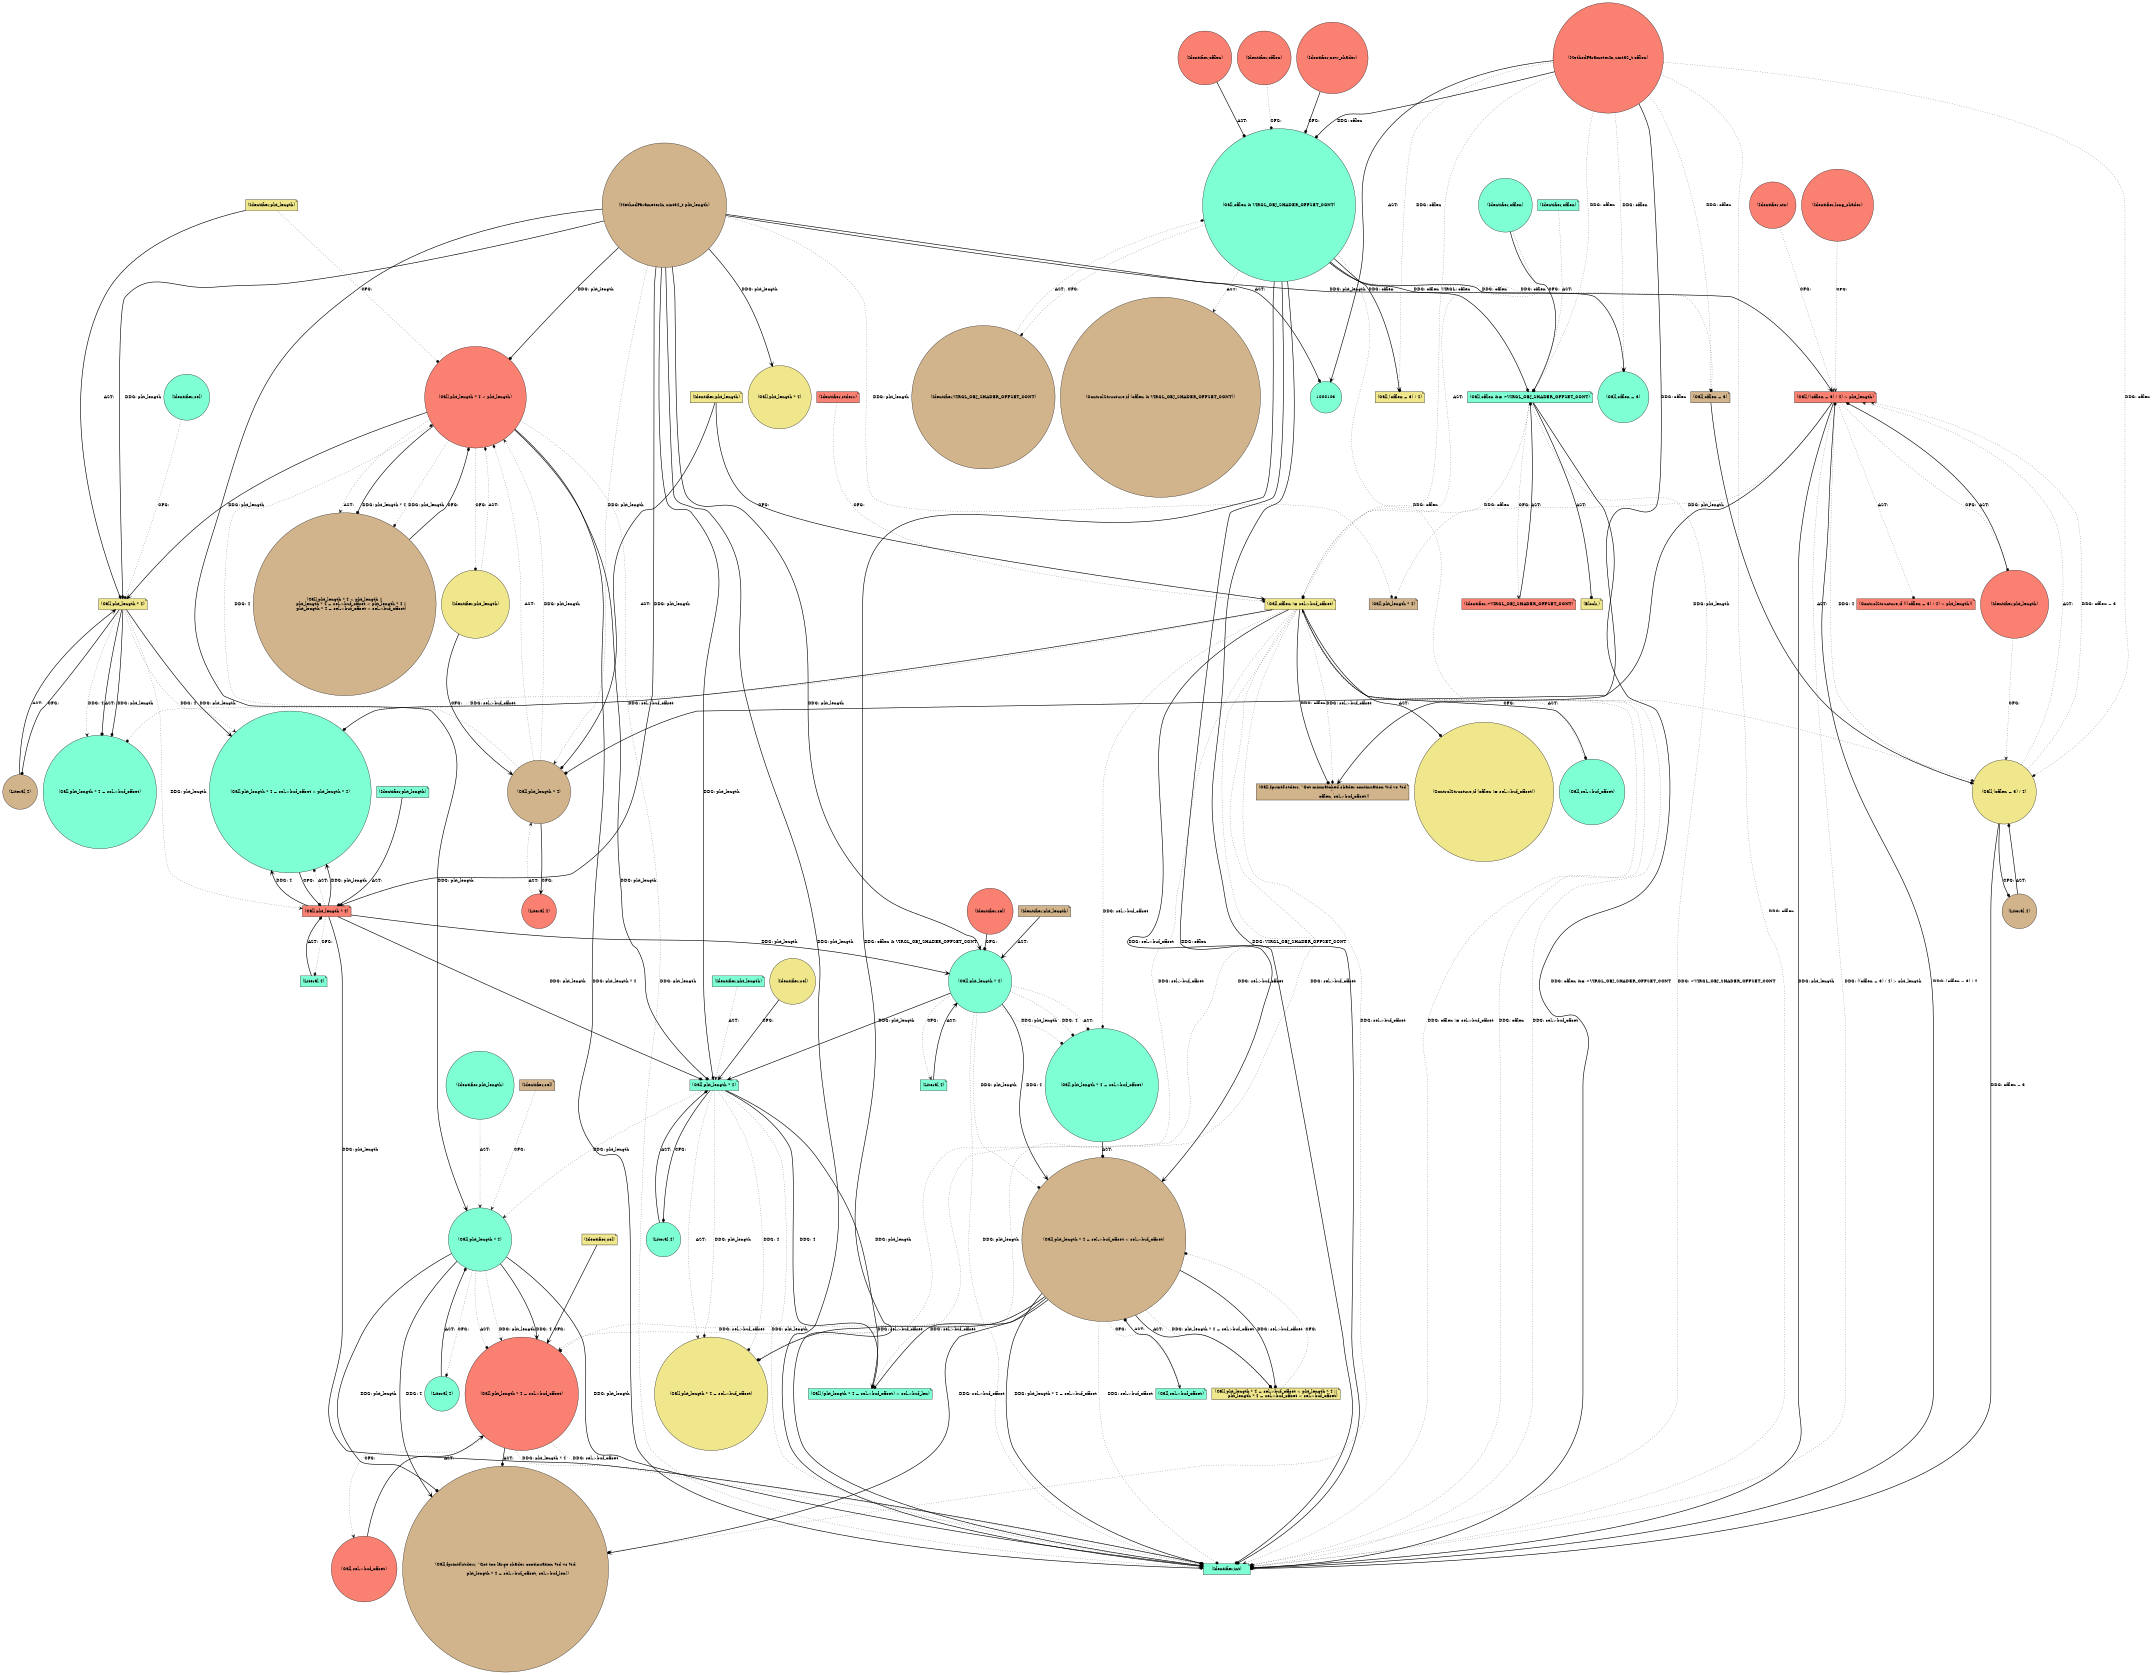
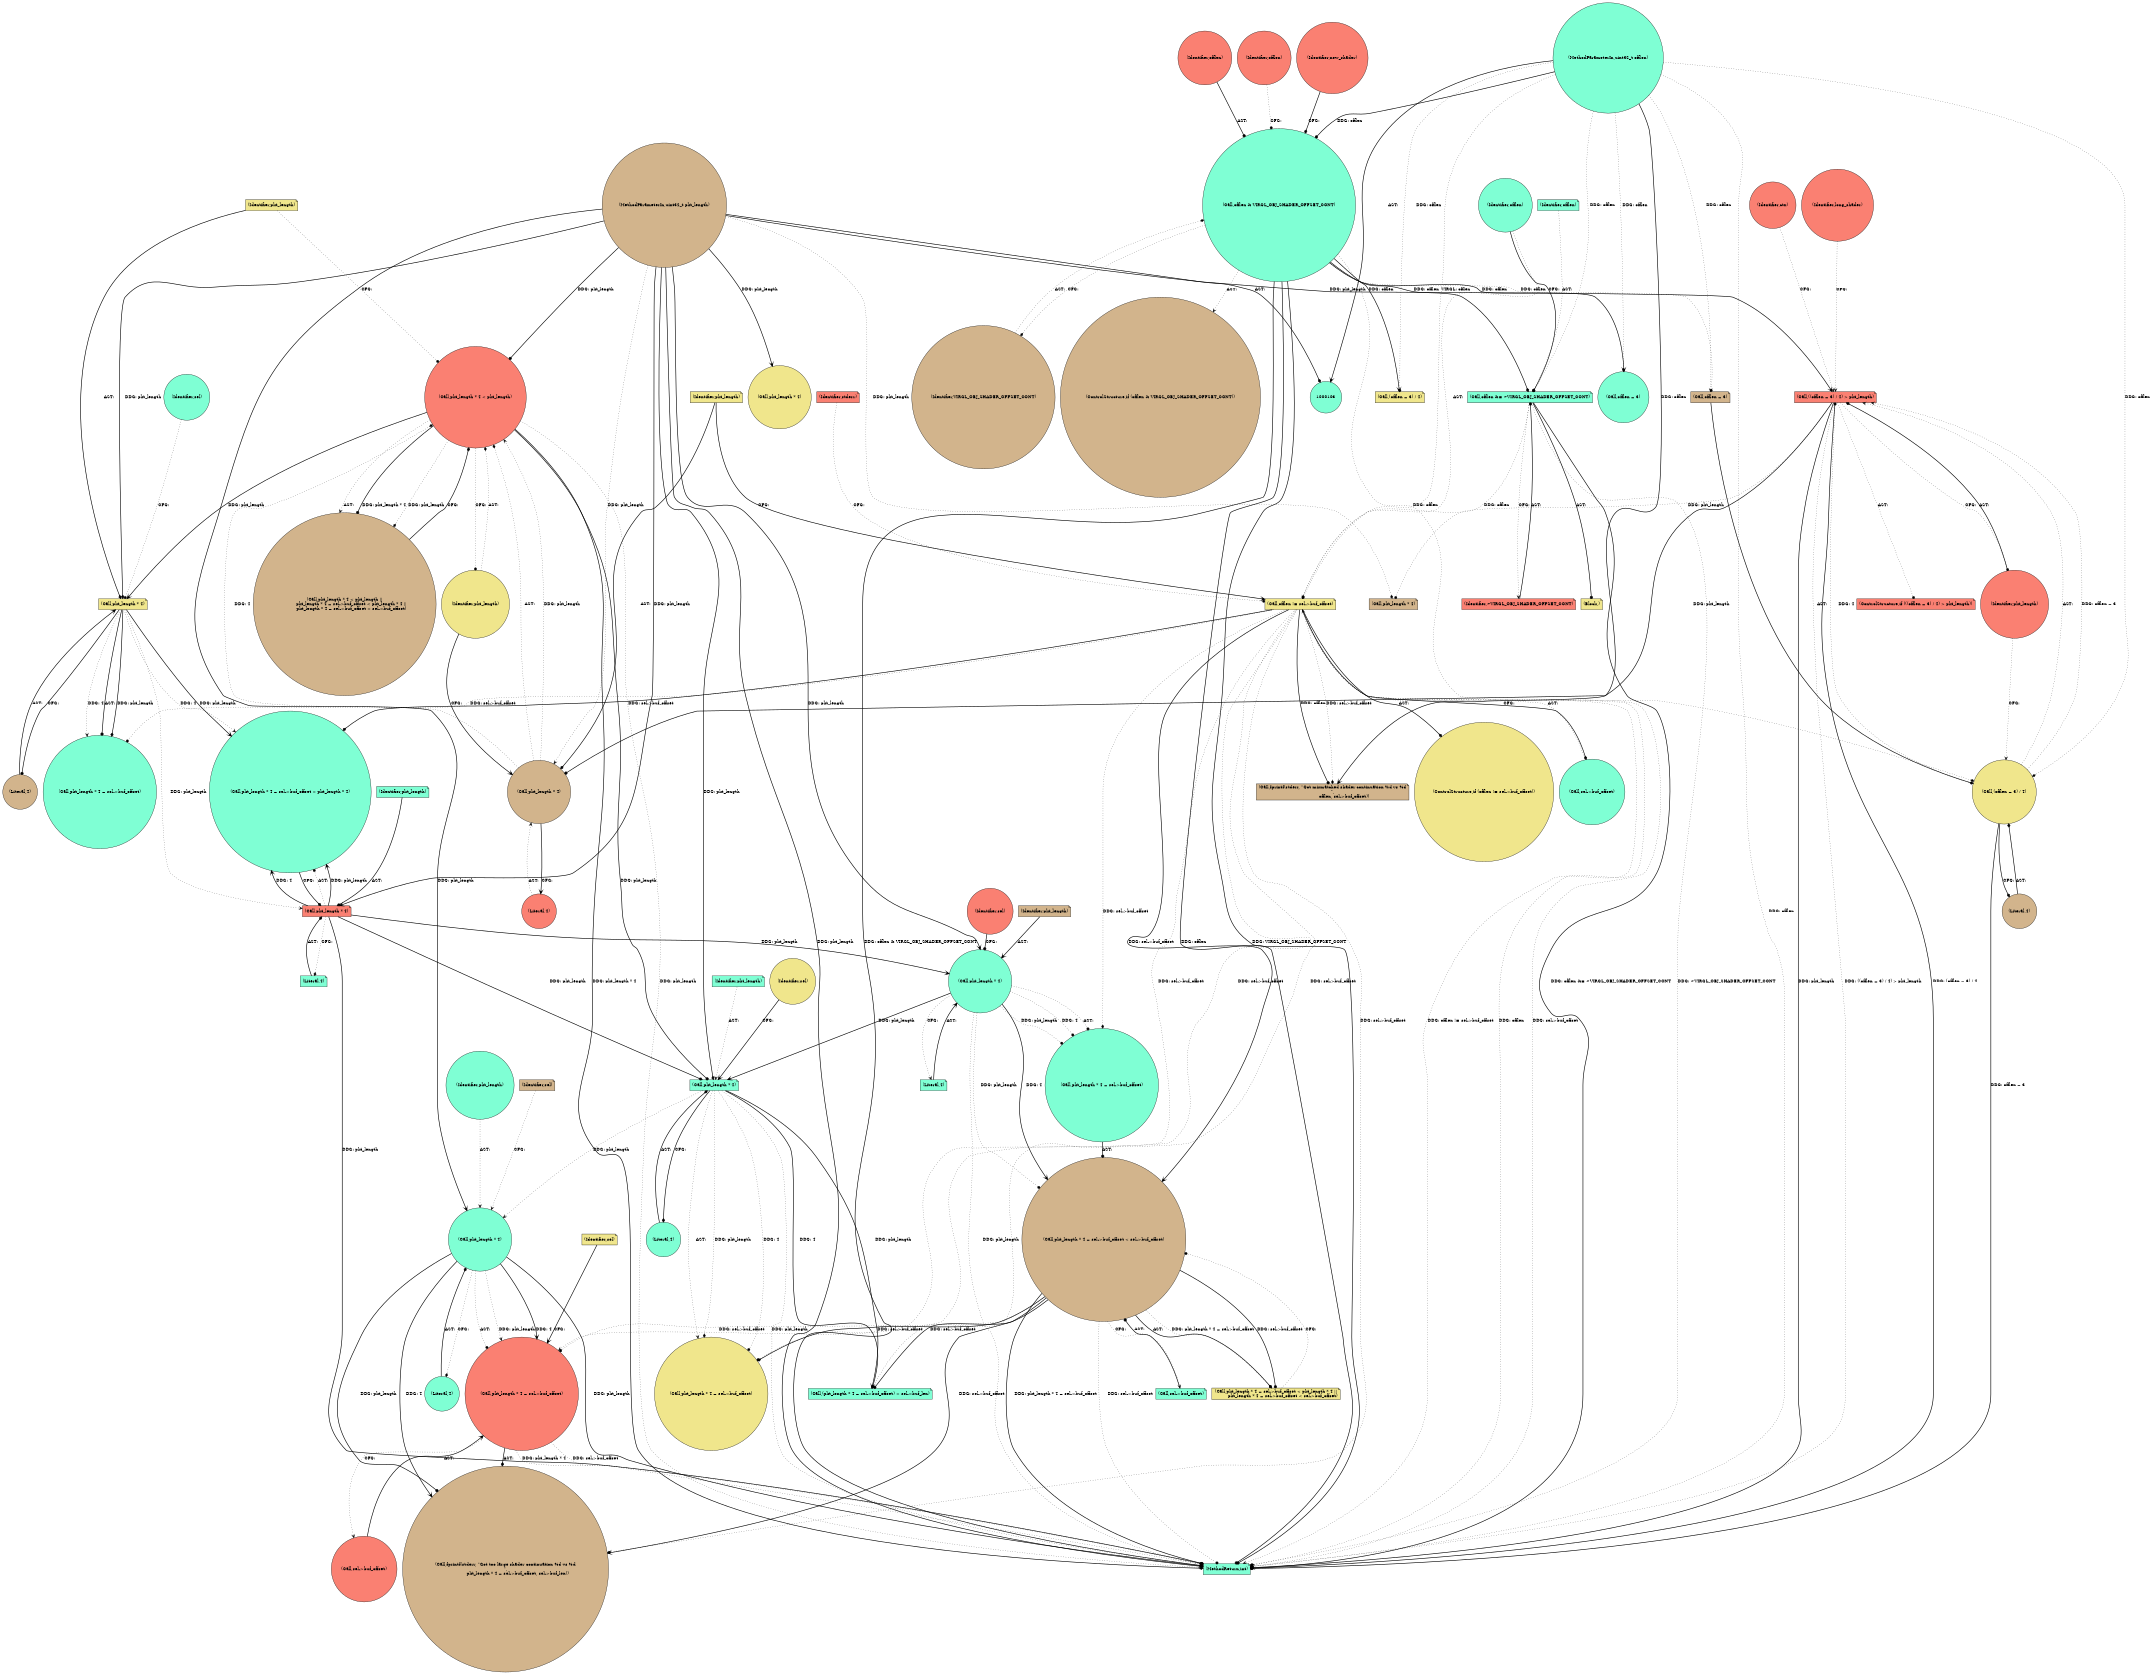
node "(MethodParameterIn,uint32_t offlen)": fillcolor salmon -> aquamarine
node "(Identifier,int)": label "(Identifier,int)" -> "(MethodReturn,int)"
